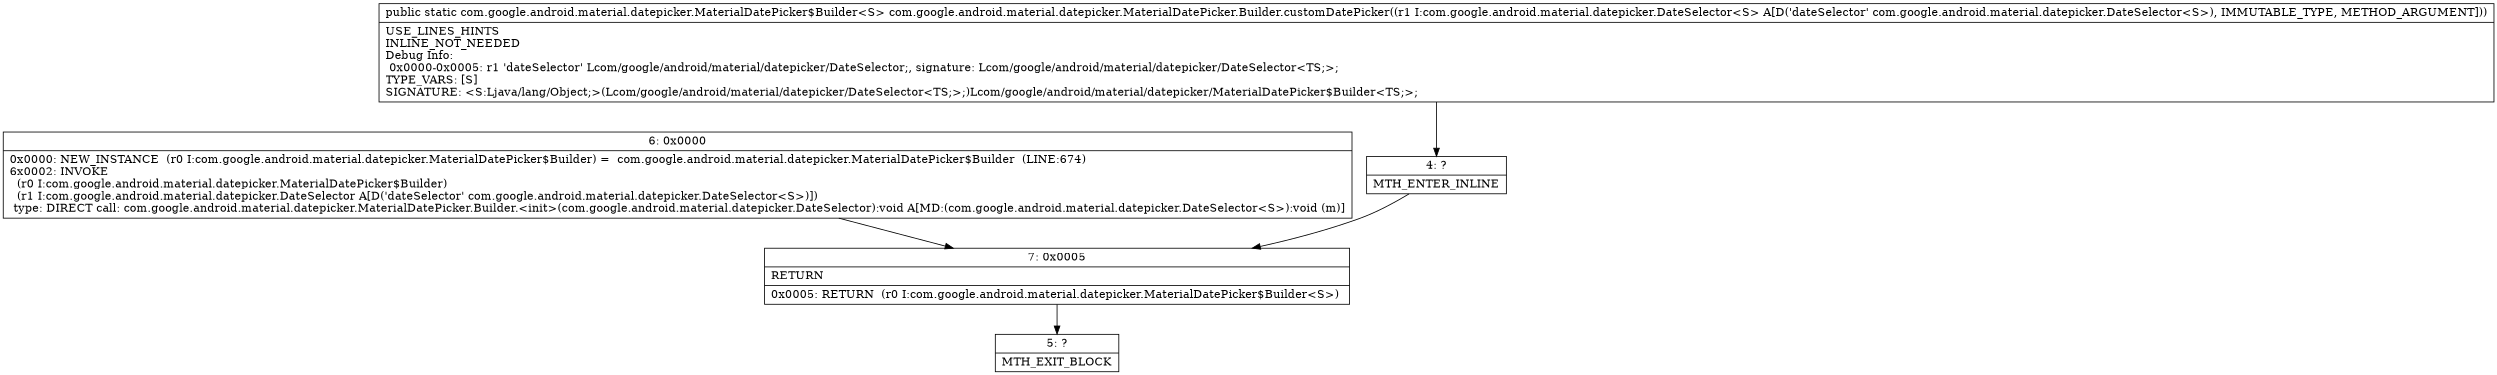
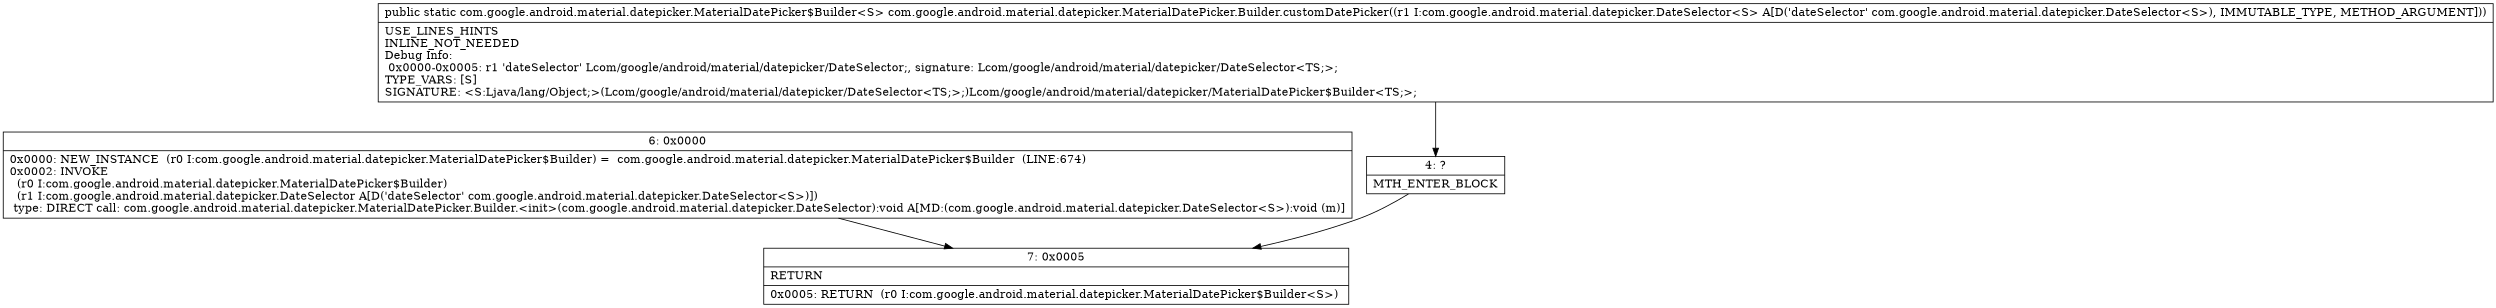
node "6: 0x0000": text "6x0002: INVOKE" -> "0x0002: INVOKE"
node "4: ?": text "MTH_ENTER_INLINE" -> "MTH_ENTER_BLOCK"
node "5: ?": removed
